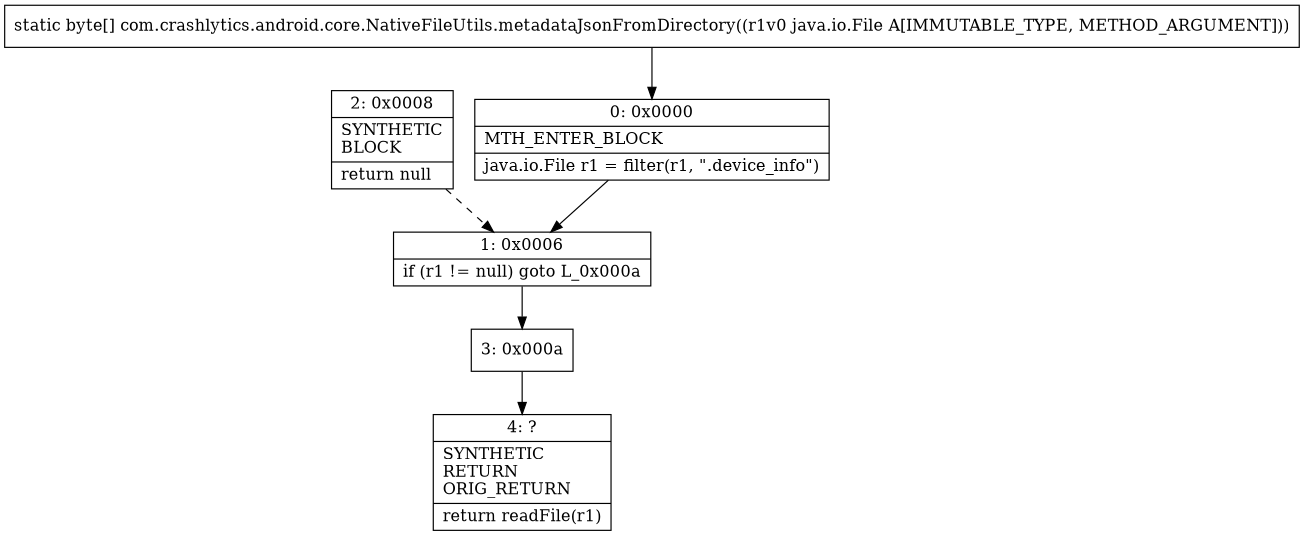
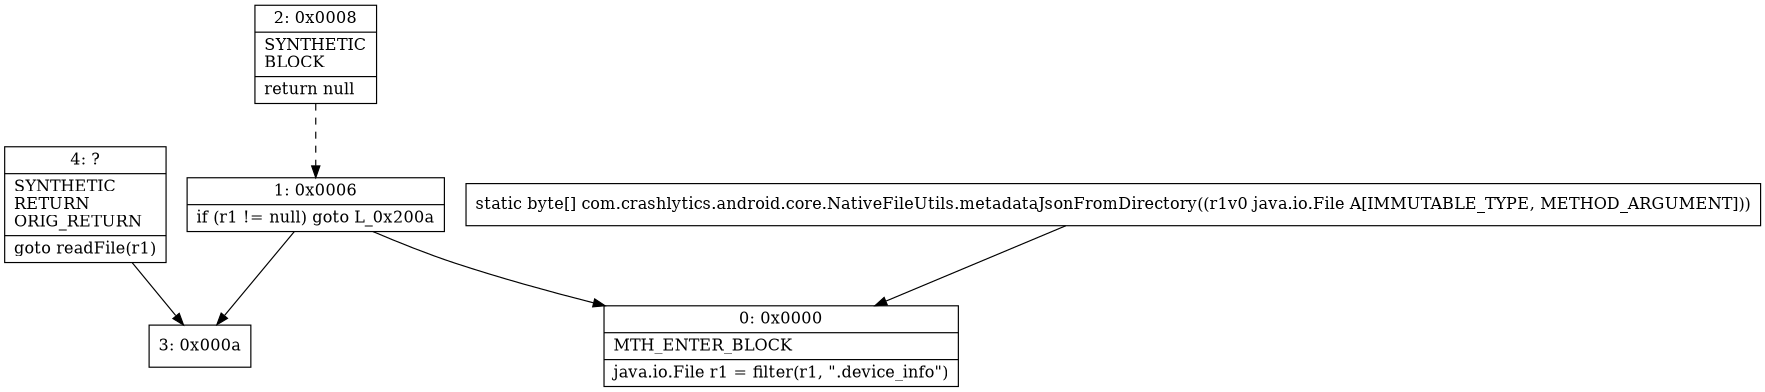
edge "0: 0x0000" -> "1: 0x0006": reversed
node "1: 0x0006": text "if (r1 != null) goto L_0x000a" -> "if (r1 != null) goto L_0x200a"
edge "3: 0x000a" -> "4: ?": reversed
node "4: ?": text "return readFile(r1)" -> "goto readFile(r1)"
